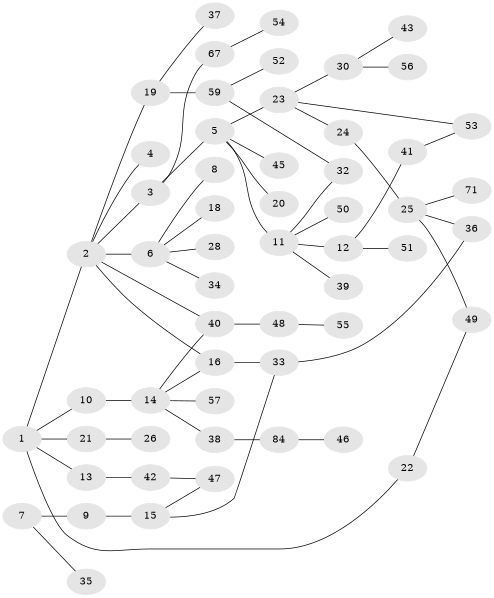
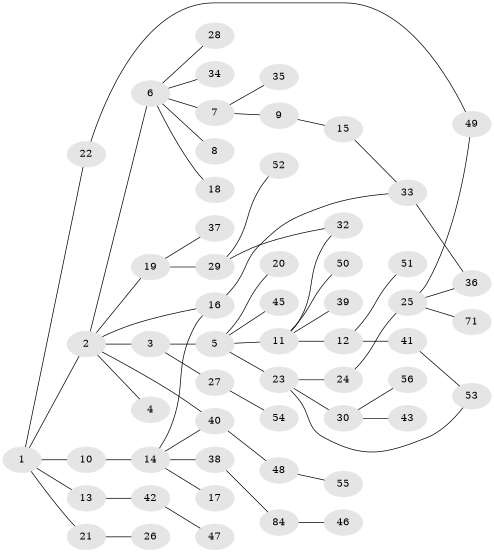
node "67": label "67" -> "27"
node "59": label "59" -> "29"
edge "6" -- "7": added
node "57": label "57" -> "17"
edge "47" -- "15": removed
